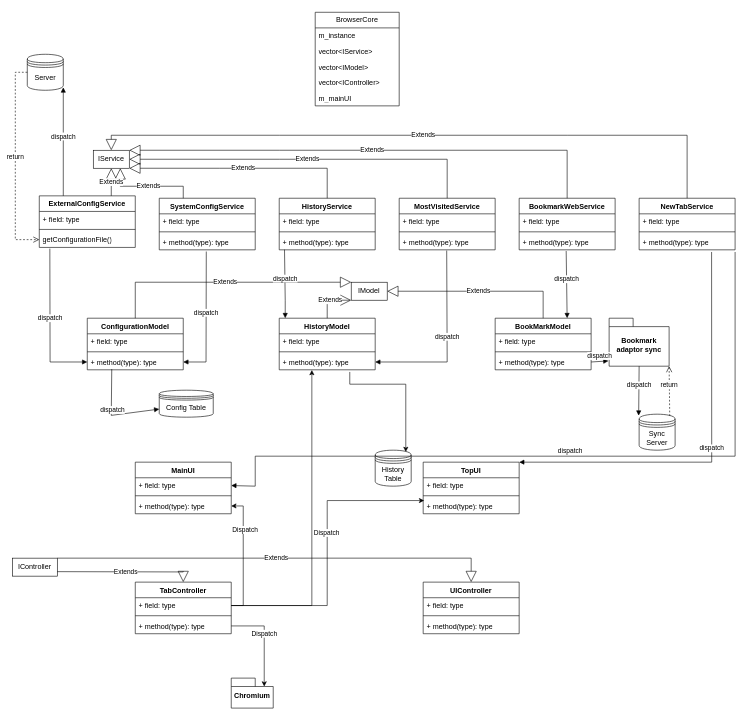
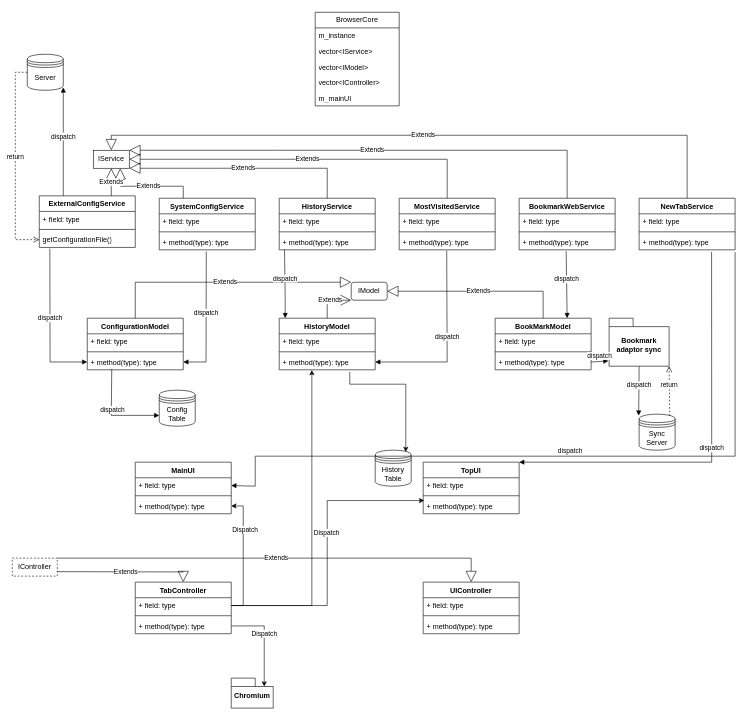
node "IModel": shape rectangle -> rounded rectangle
node "Config Table": size 54x27 -> 36x36
node "IController": style solid -> dashed
